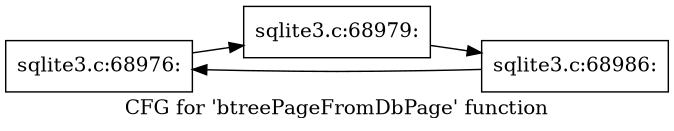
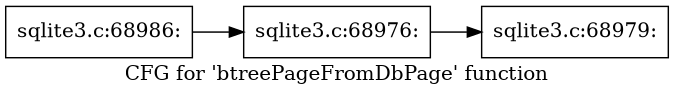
edge "sqlite3.c:68979:" -> "sqlite3.c:68986:": removed
